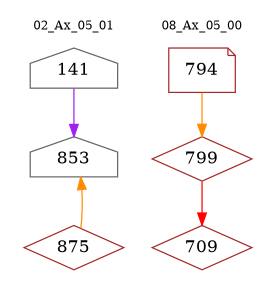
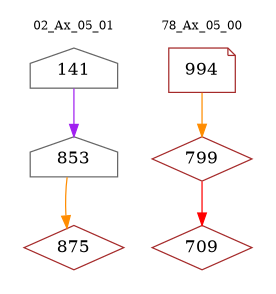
cluster "08_Ax_05_00": label "08_Ax_05_00" -> "78_Ax_05_00"
node "794": label "794" -> "994"
edge "875" -> "853": reversed
